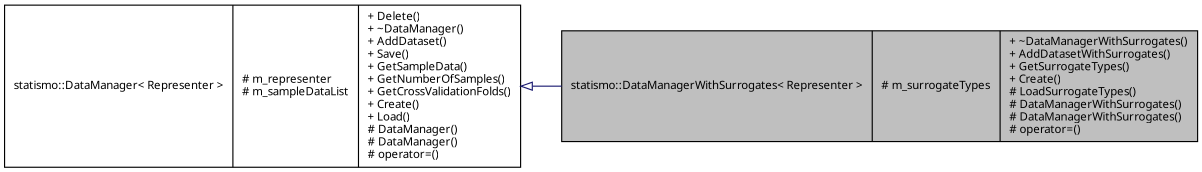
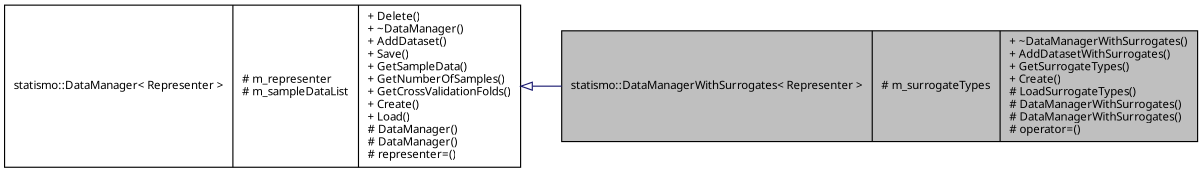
node "statismo::DataManager< Representer >": text "# operator=()" -> "# representer=()"
